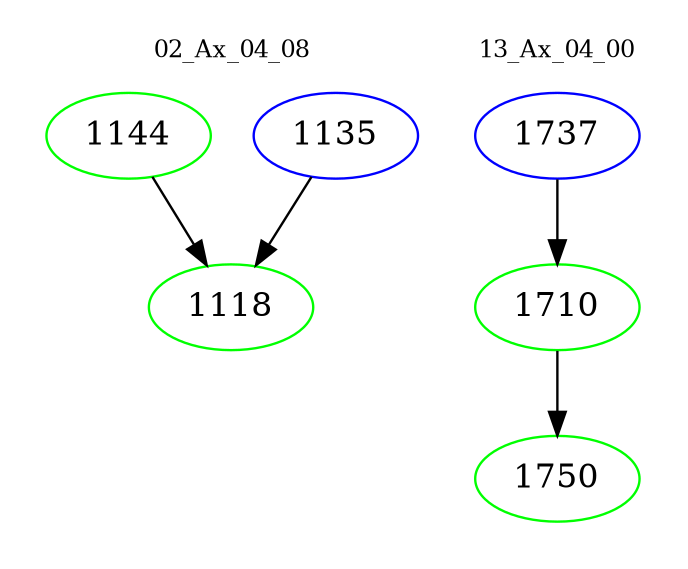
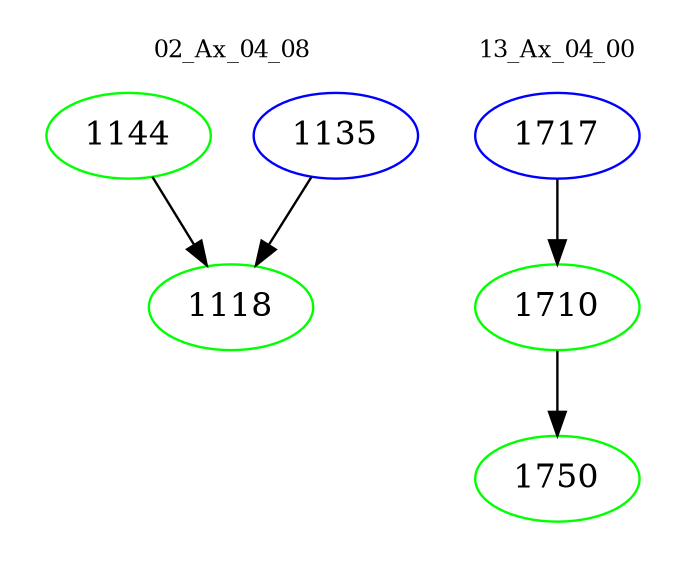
node "1737": label "1737" -> "1717"
